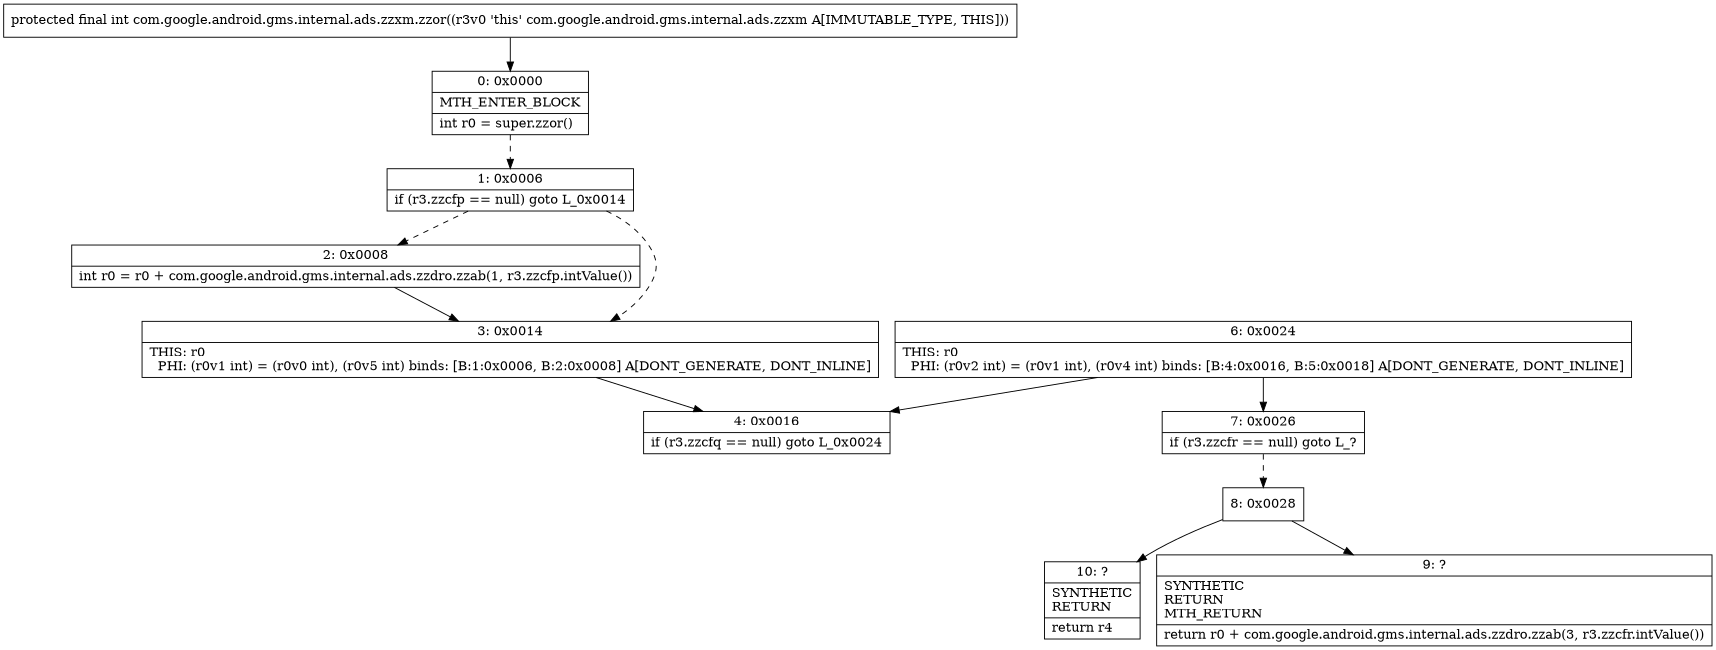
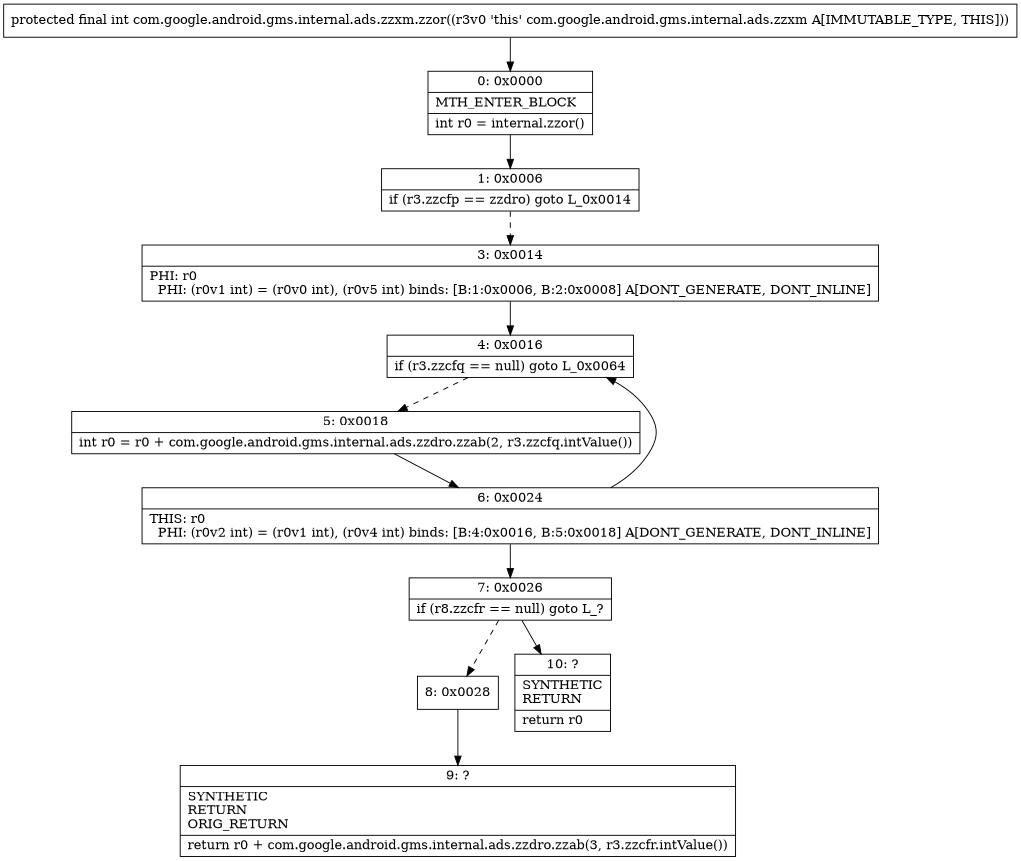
node "0: 0x0000": text "int r0 = super.zzor()" -> "int r0 = internal.zzor()"
edge "0: 0x0000" -> "1: 0x0006": style dashed -> solid
node "1: 0x0006": text "if (r3.zzcfp == null) goto L_0x0014" -> "if (r3.zzcfp == zzdro) goto L_0x0014"
node "2: 0x0008": removed
node "3: 0x0014": text "THIS: r0" -> "PHI: r0"
node "5: 0x0018": added
node "4: 0x0016": text "if (r3.zzcfq == null) goto L_0x0024" -> "if (r3.zzcfq == null) goto L_0x0064"
node "7: 0x0026": text "if (r3.zzcfr == null) goto L_?" -> "if (r8.zzcfr == null) goto L_?"
edge "8: 0x0028" -> "10: ?": now "7: 0x0026" -> "10: ?"
node "9: ?": text "MTH_RETURN" -> "ORIG_RETURN"
node "10: ?": text "return r4" -> "return r0"
